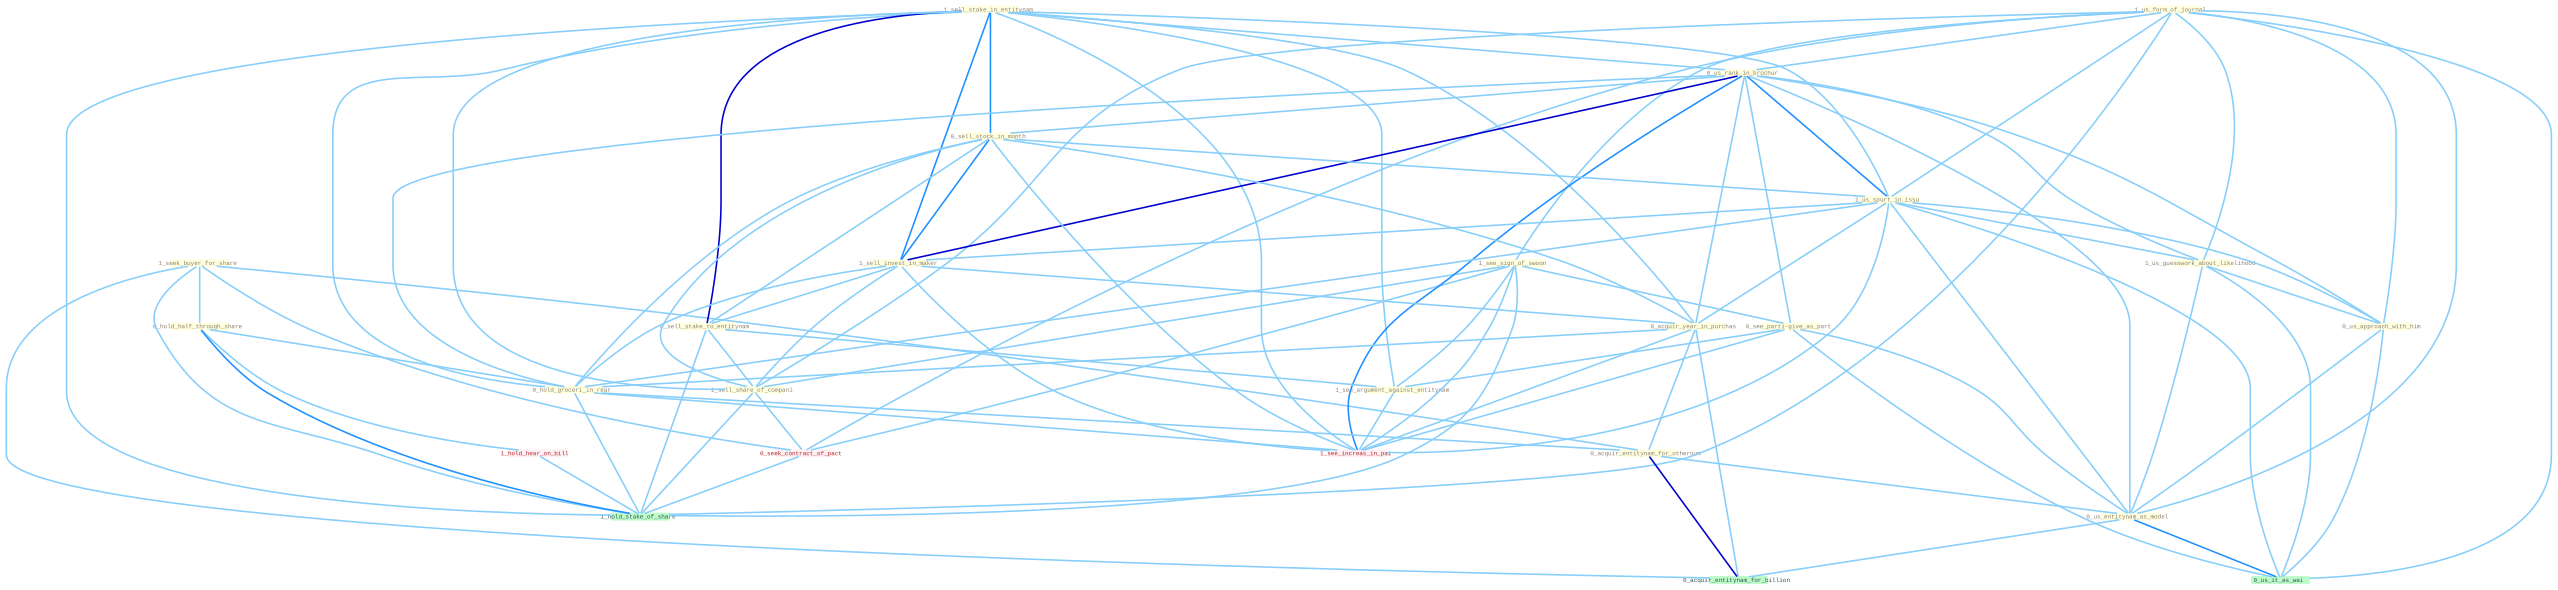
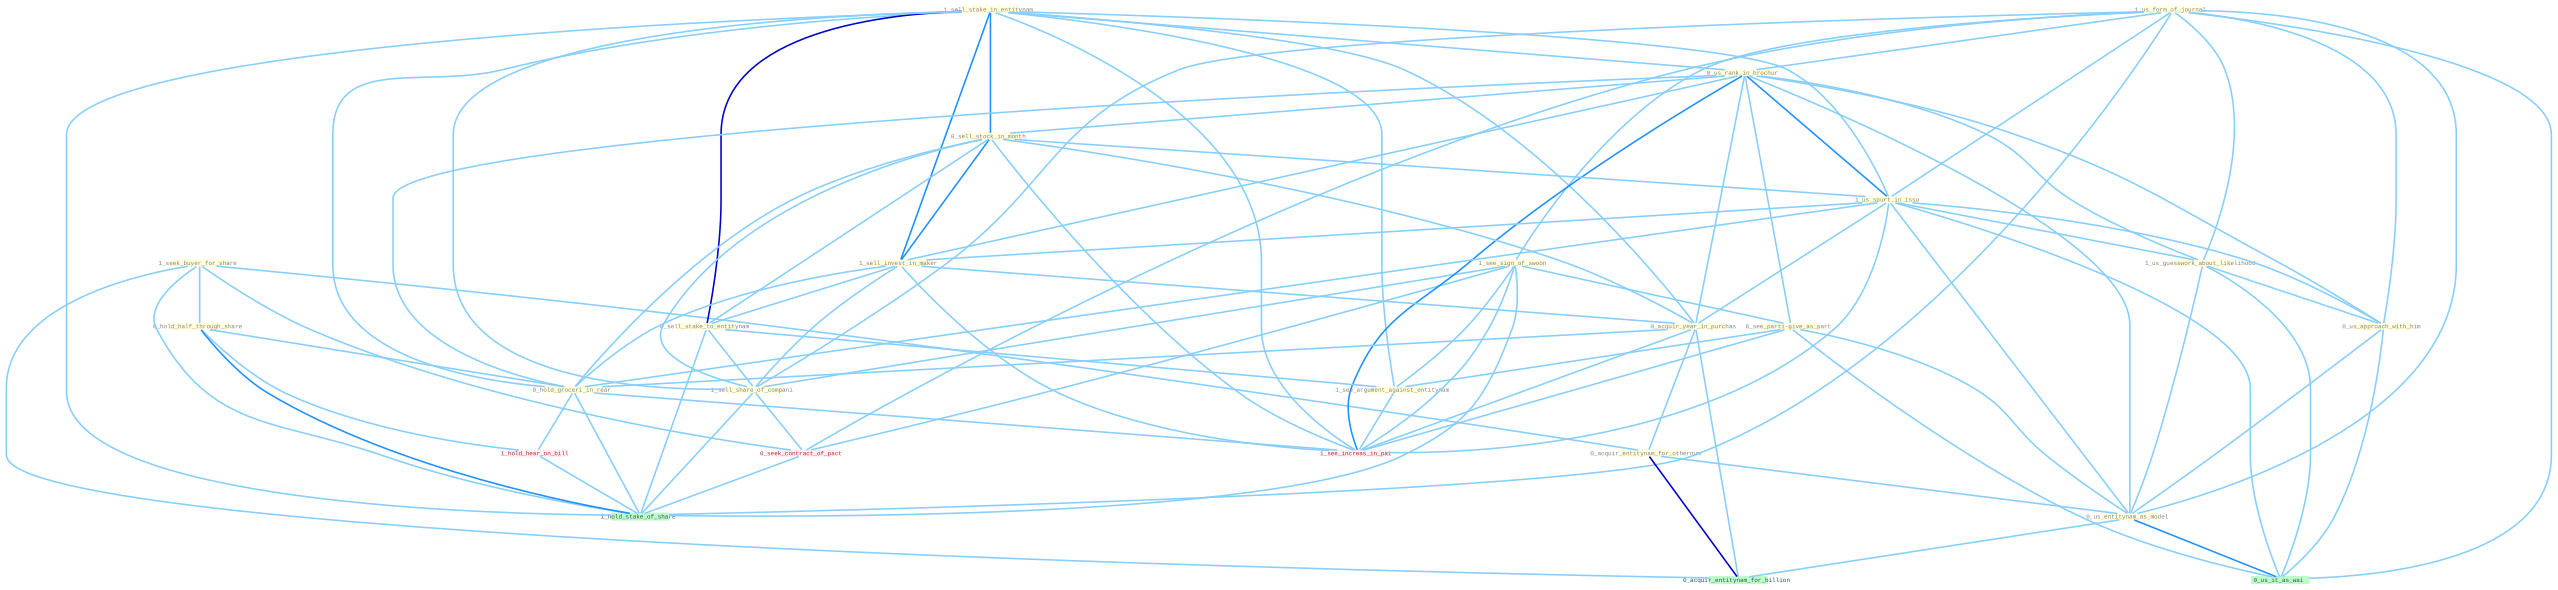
edge "0_us_rank_in_brochur" -- "1_sell_invest_in_maker": color #0000cd -> #87cefa
edge "0_hold_groceri_in_rear" -- "0_acquir_entitynam_for_othernum": now "0_hold_groceri_in_rear" -- "1_hold_hear_on_bill"
